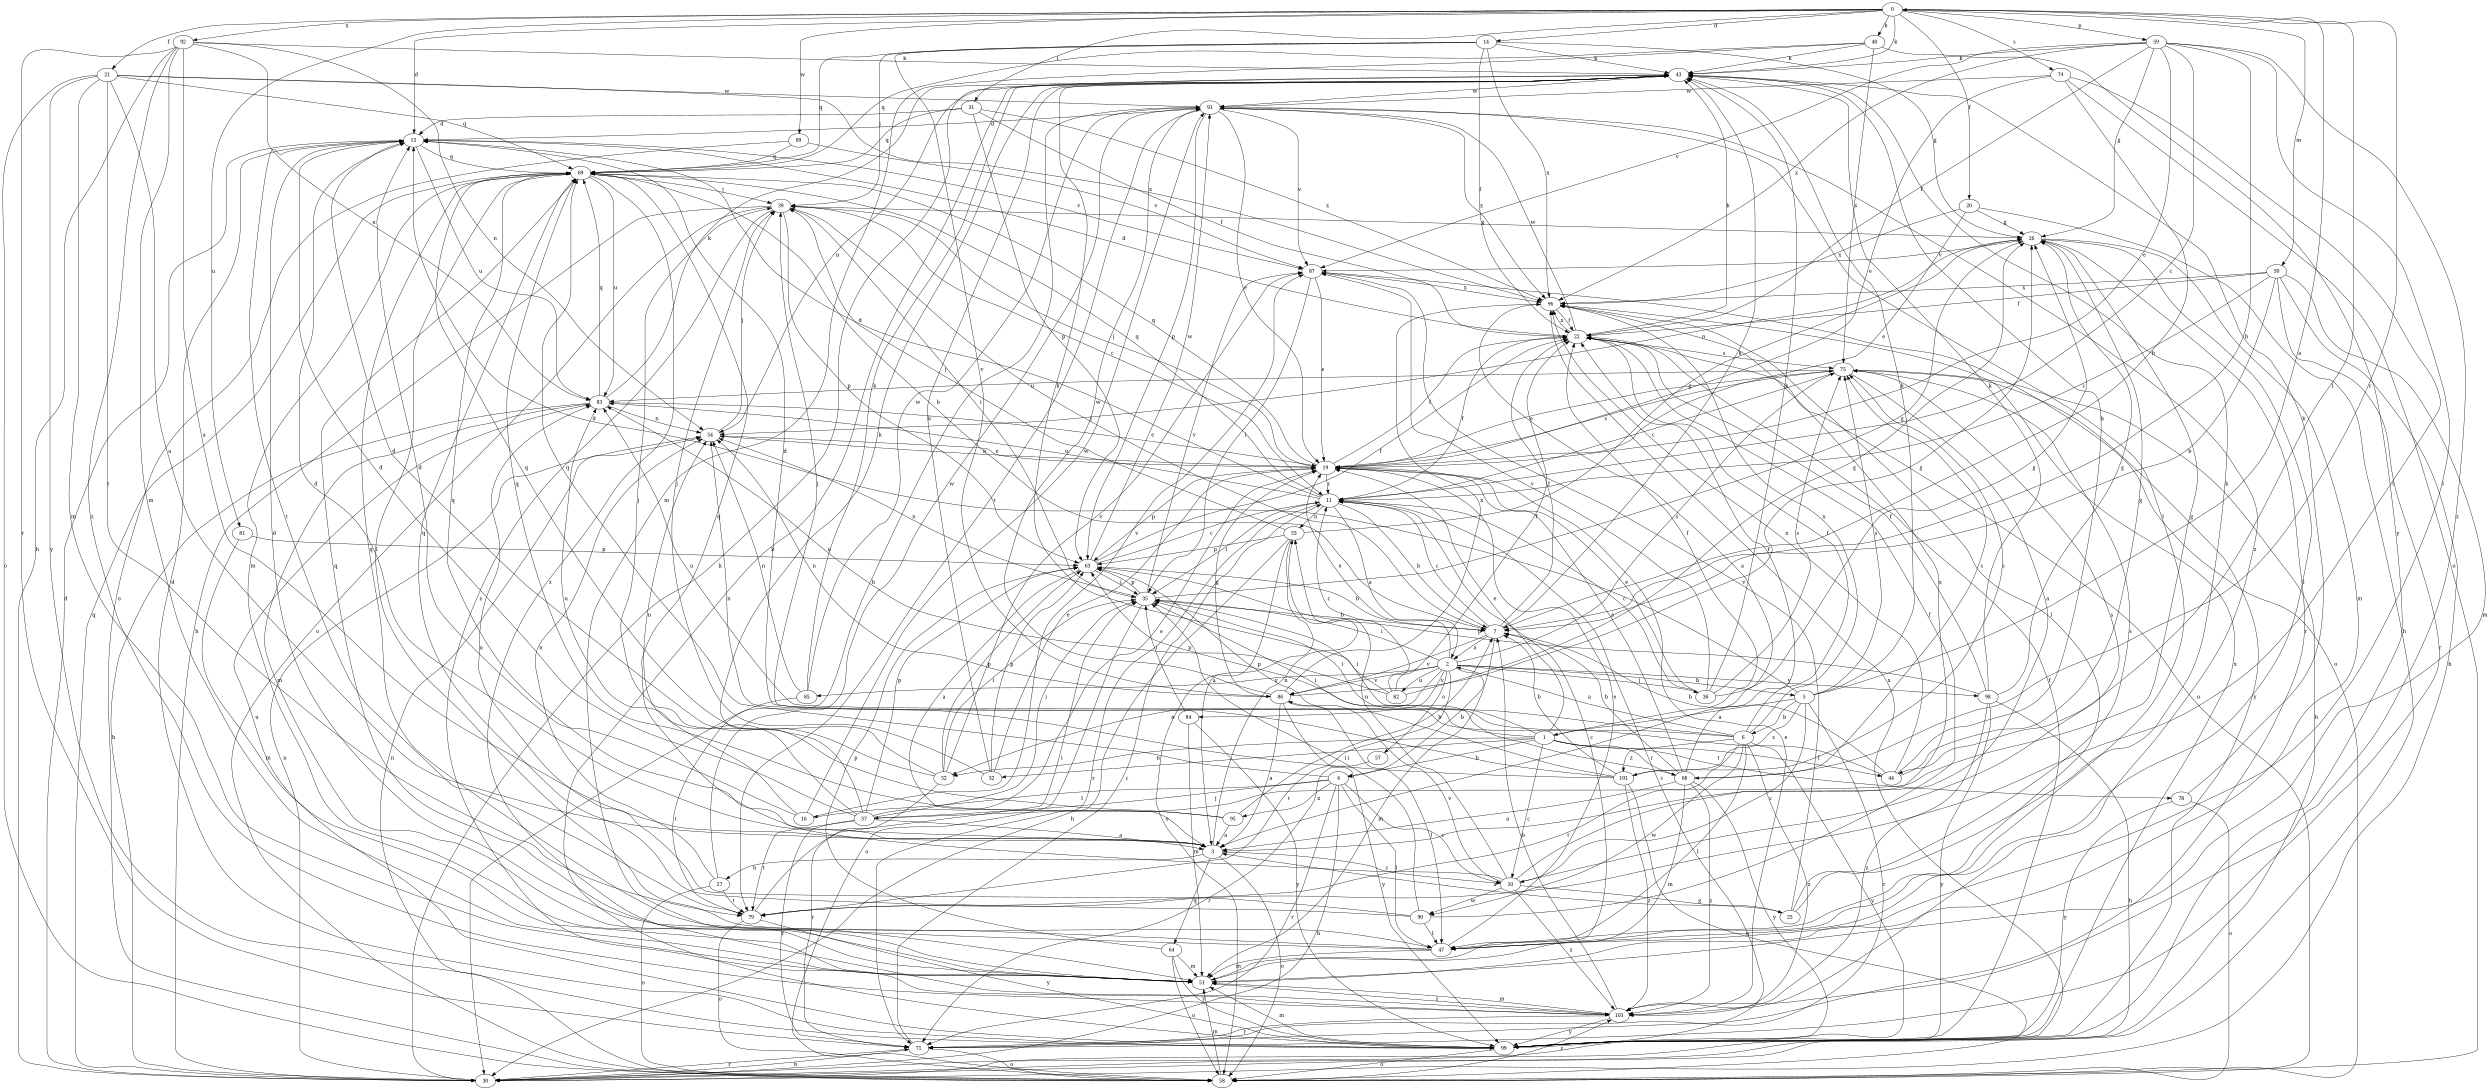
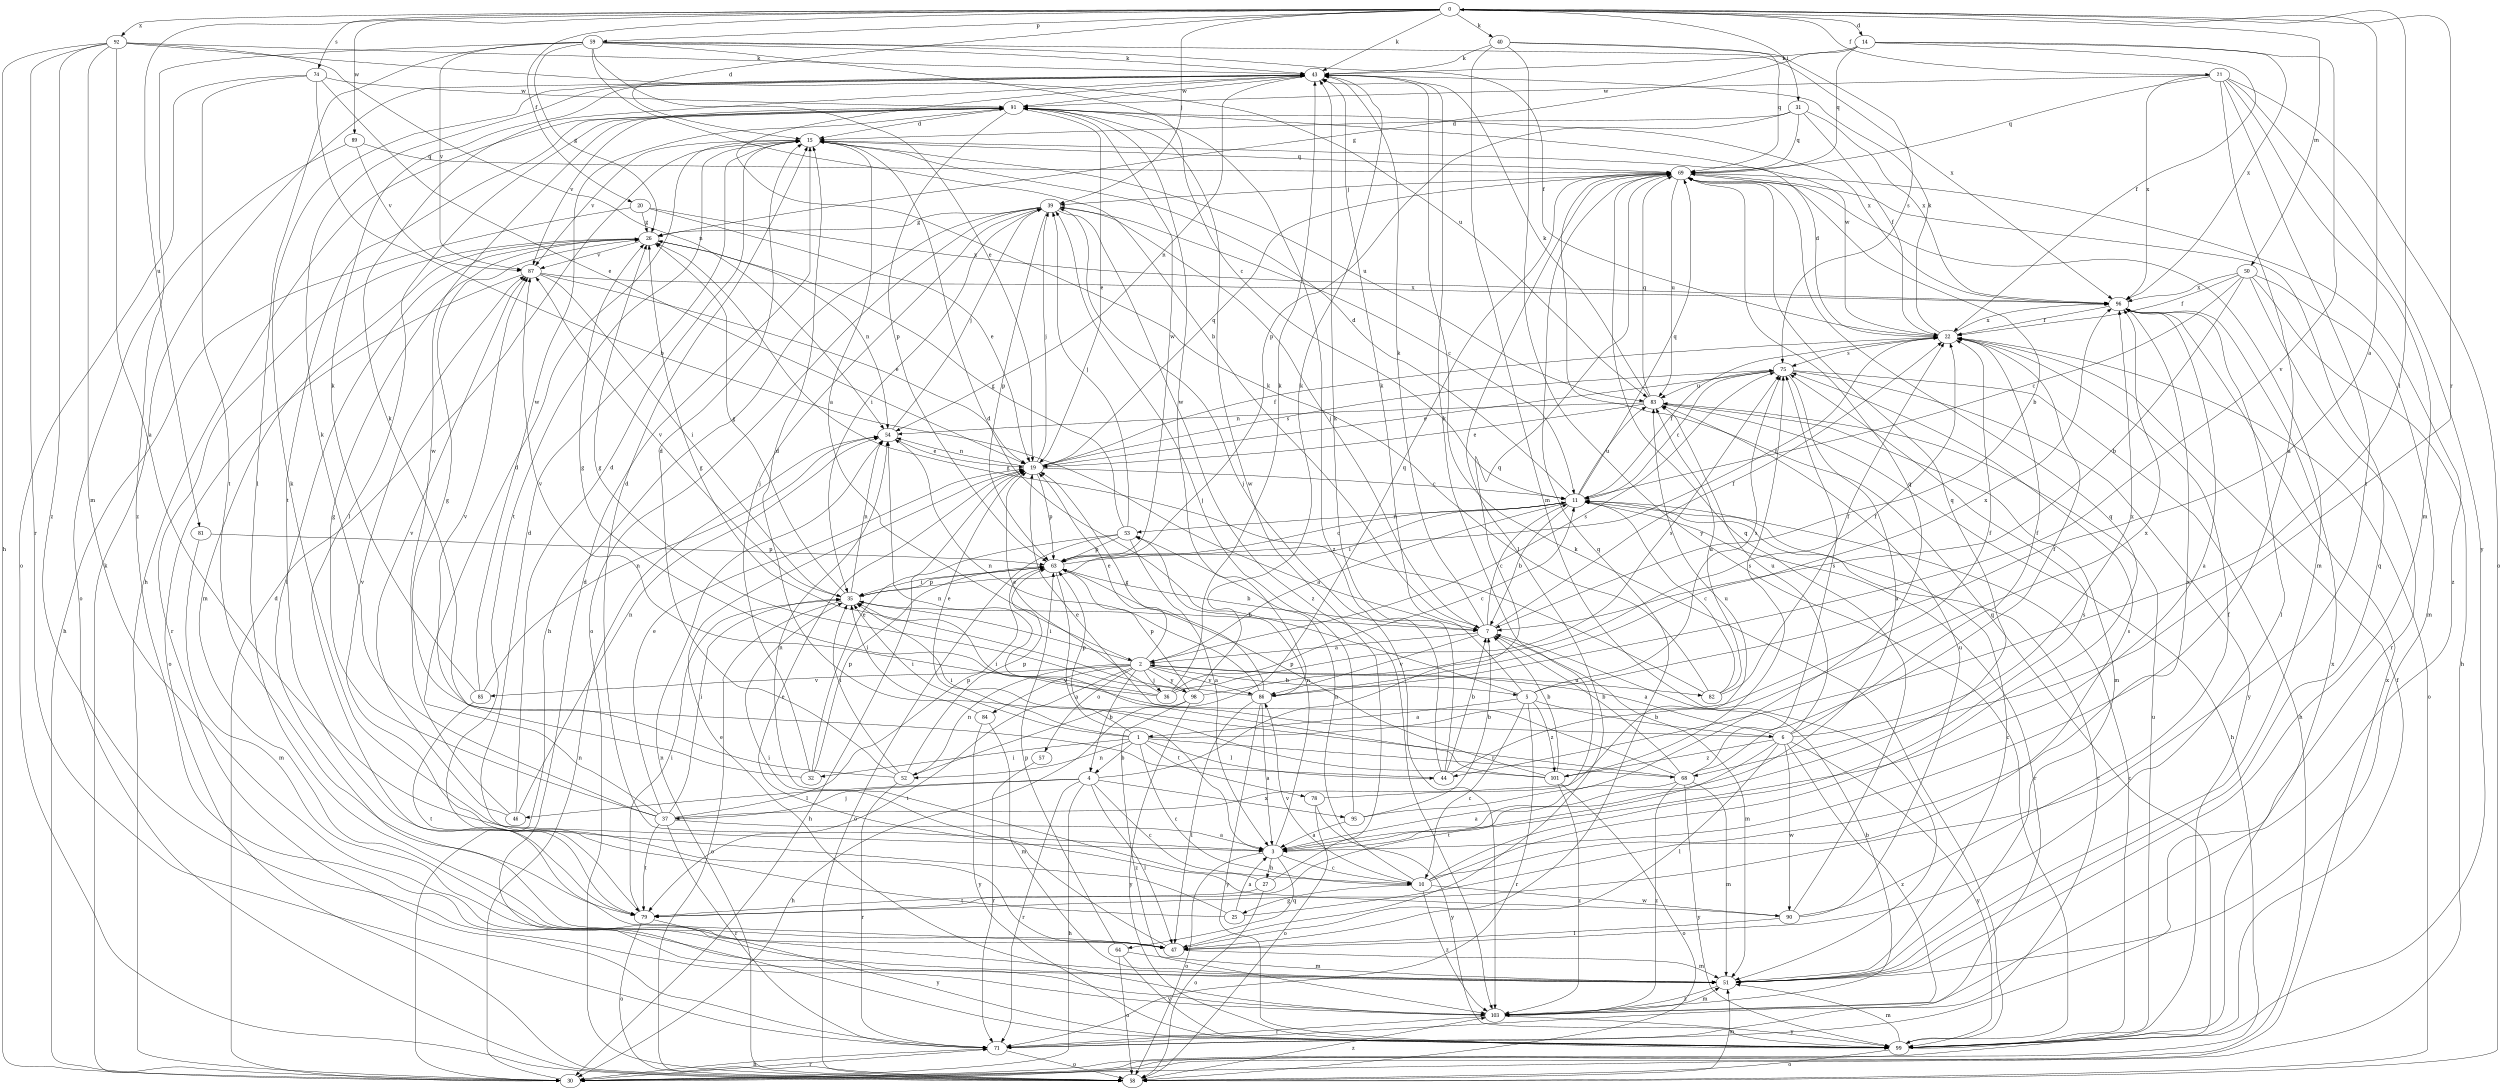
edge "14" -> "39": now "0" -> "39"
edge "15" -> "2": added, label "a"
node "16": label "16" -> "46"
